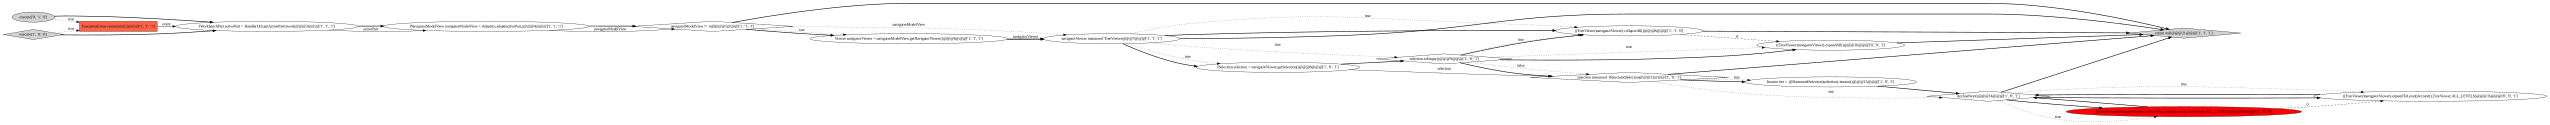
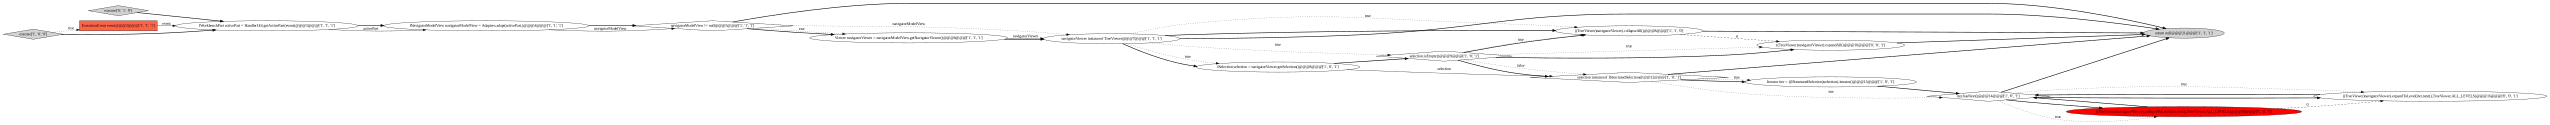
node "execute['0', '1', '0']": shape ellipse -> diamond
edge "execute['0', '1', '0']" -> "ExecutionEvent event@@@2@@@['1', '1', '1']": removed, label "true"
node "return null@@@21@@@['1', '1', '1']": shape diamond -> ellipse
